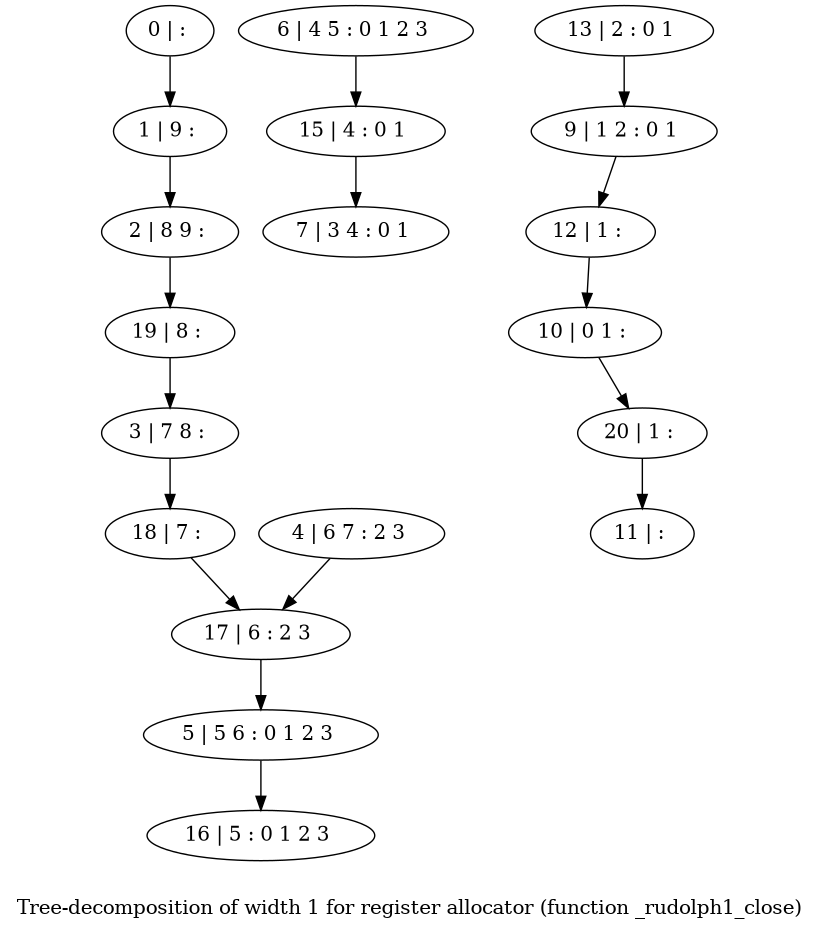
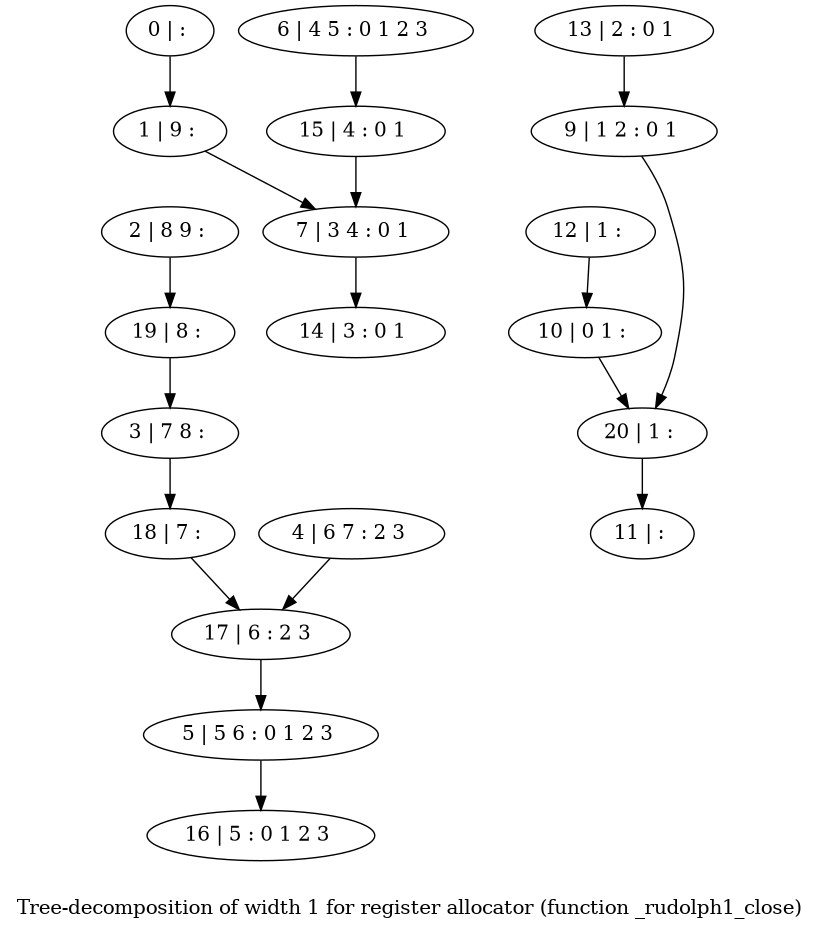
edge "1 | 9 :" -> "2 | 8 9 :": now "1 | 9 :" -> "7 | 3 4 : 0 1"
edge "9 | 1 2 : 0 1" -> "12 | 1 :": now "9 | 1 2 : 0 1" -> "20 | 1 :"
node "14 | 3 : 0 1": added
